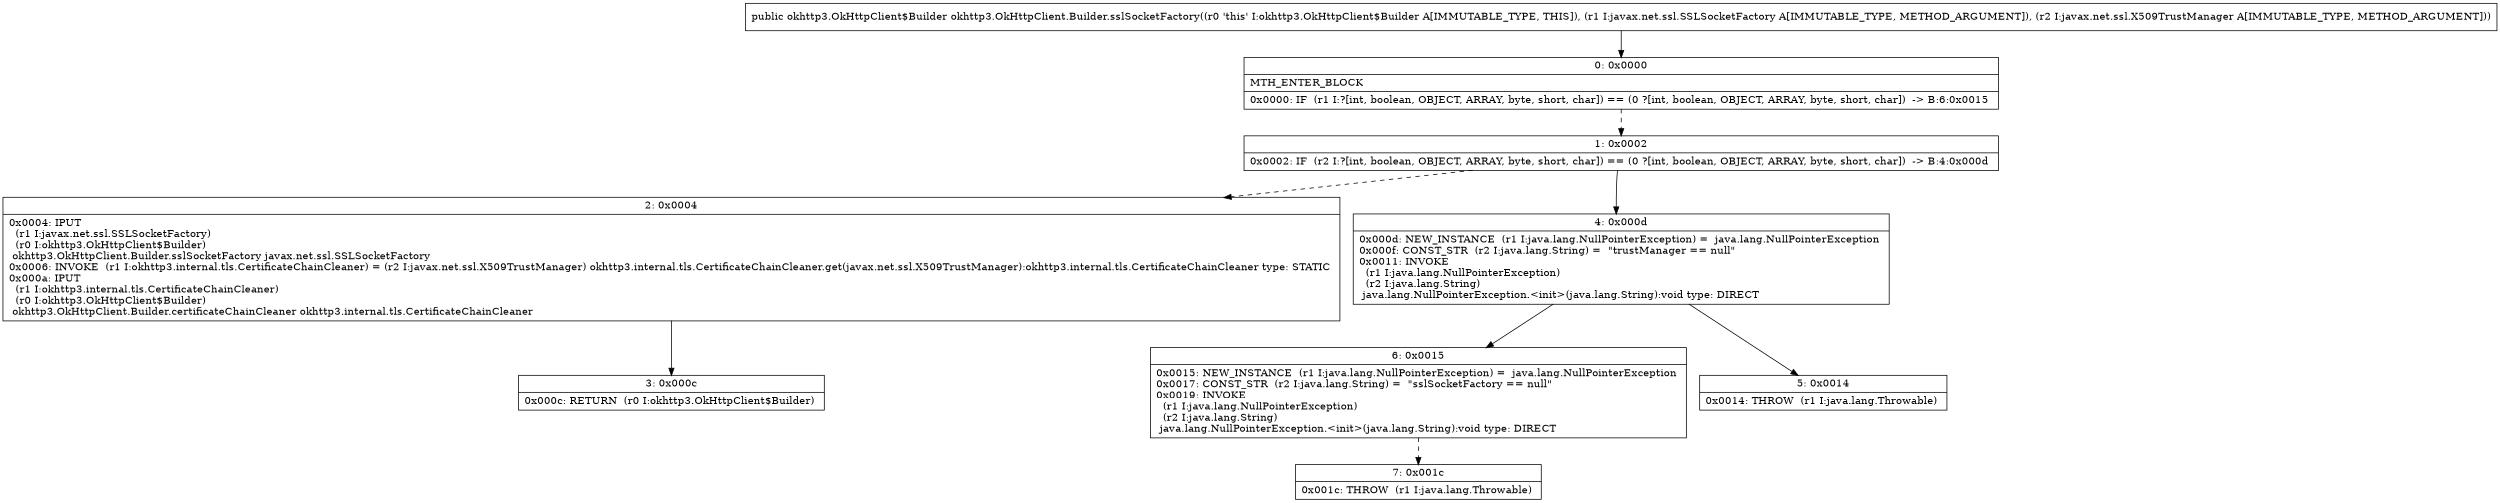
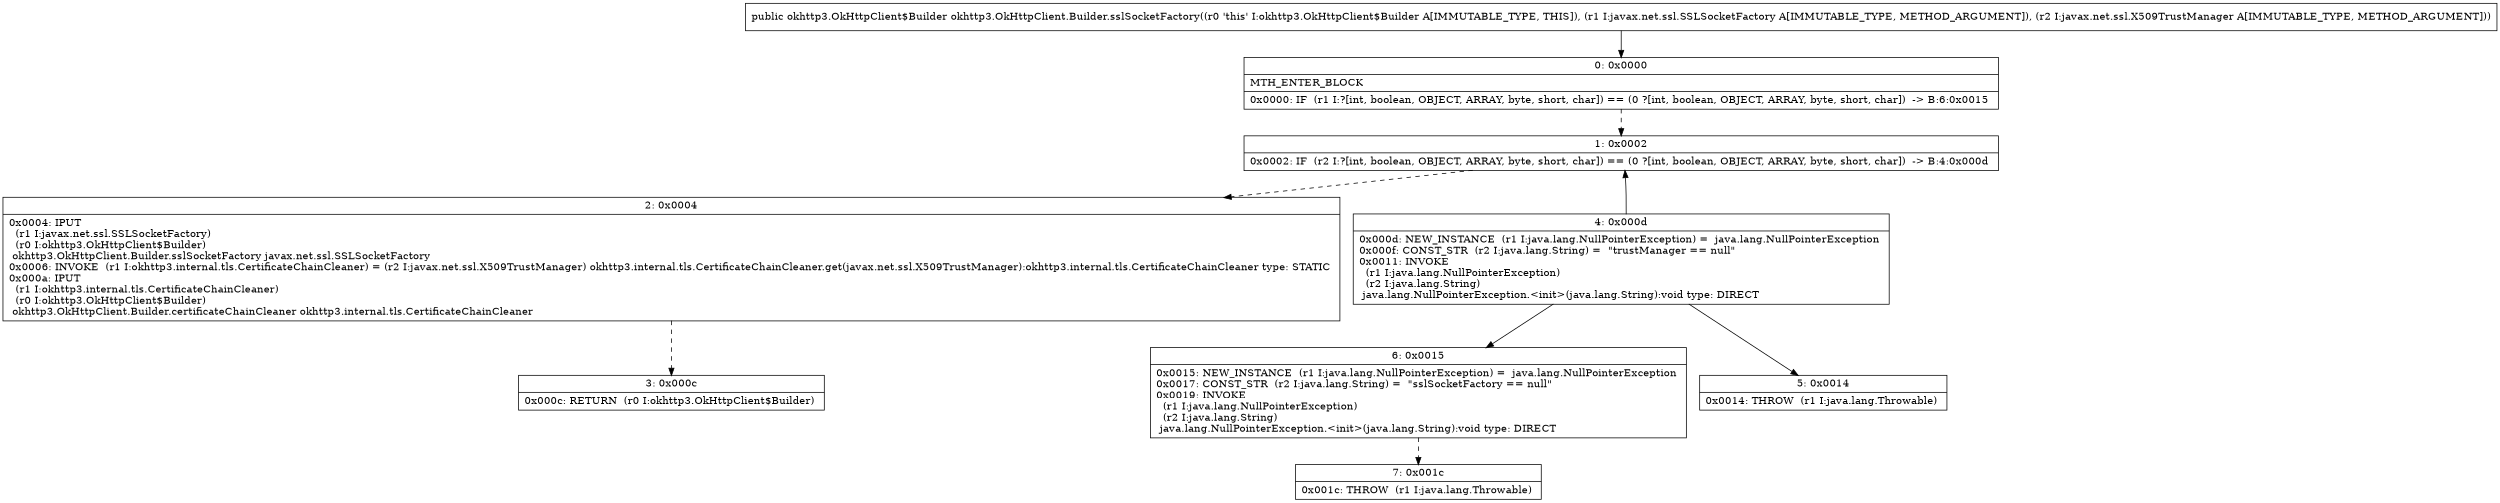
edge "1: 0x0002" -> "4: 0x000d": reversed
edge "2: 0x0004" -> "3: 0x000c": style solid -> dashed
